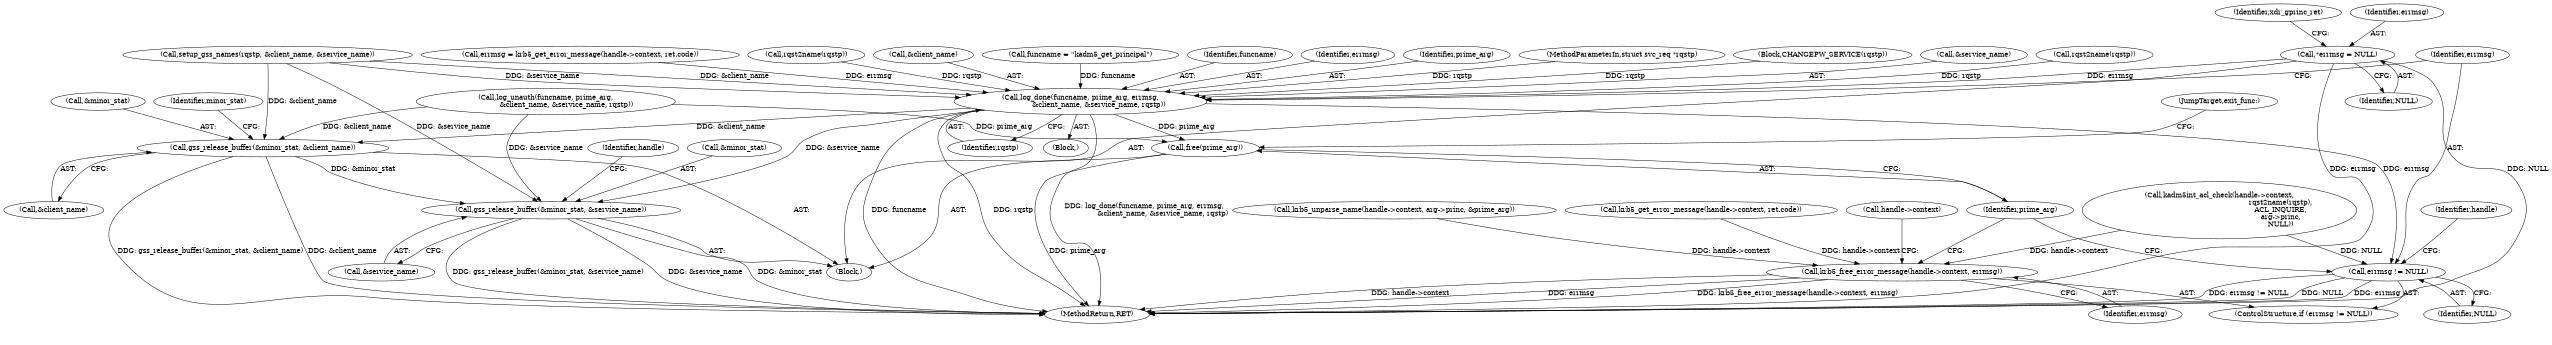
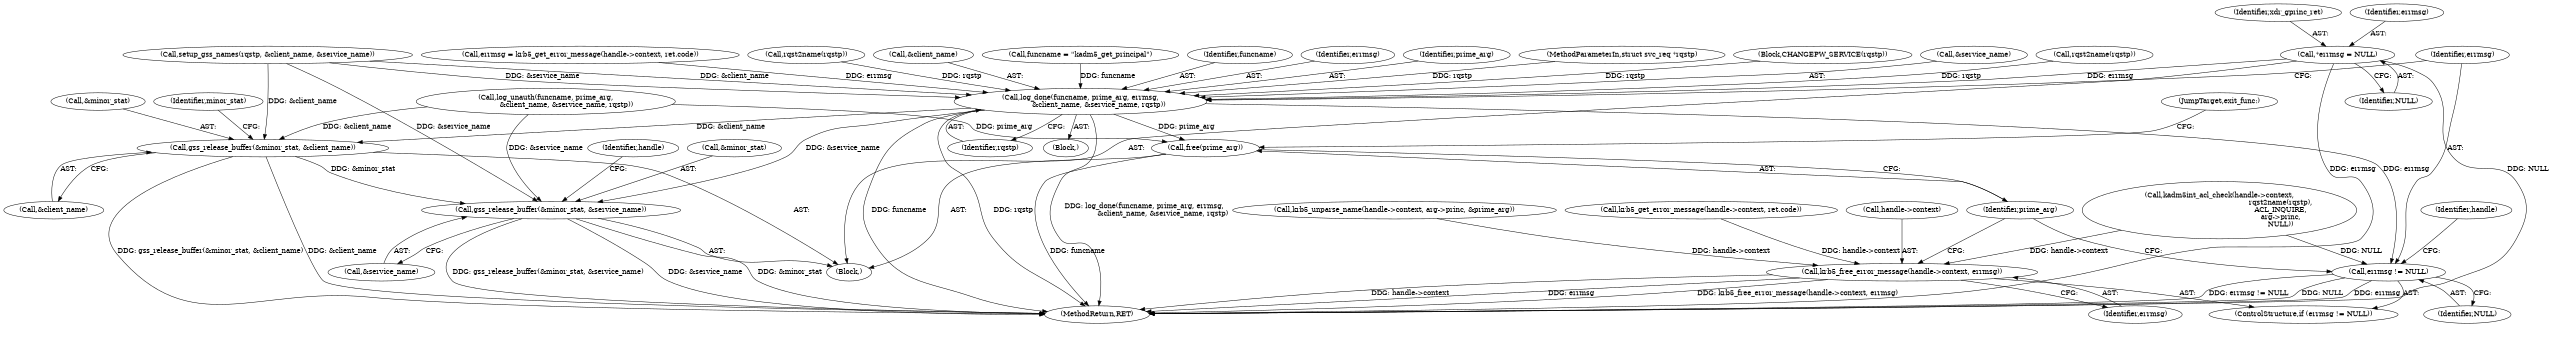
edge "(Identifier,xdr_gprinc_ret)" -> "(Call,*errmsg = NULL)": label "CFG: " -> "AST: "
edge "(Call,free(prime_arg))" -> "(MethodReturn,RET)": label "DDG: prime_arg" -> "DDG: funcname"
edge "(Call,handle->context)" -> "(Call,krb5_free_error_message(handle->context, errmsg))": label "CFG: " -> "AST: "
